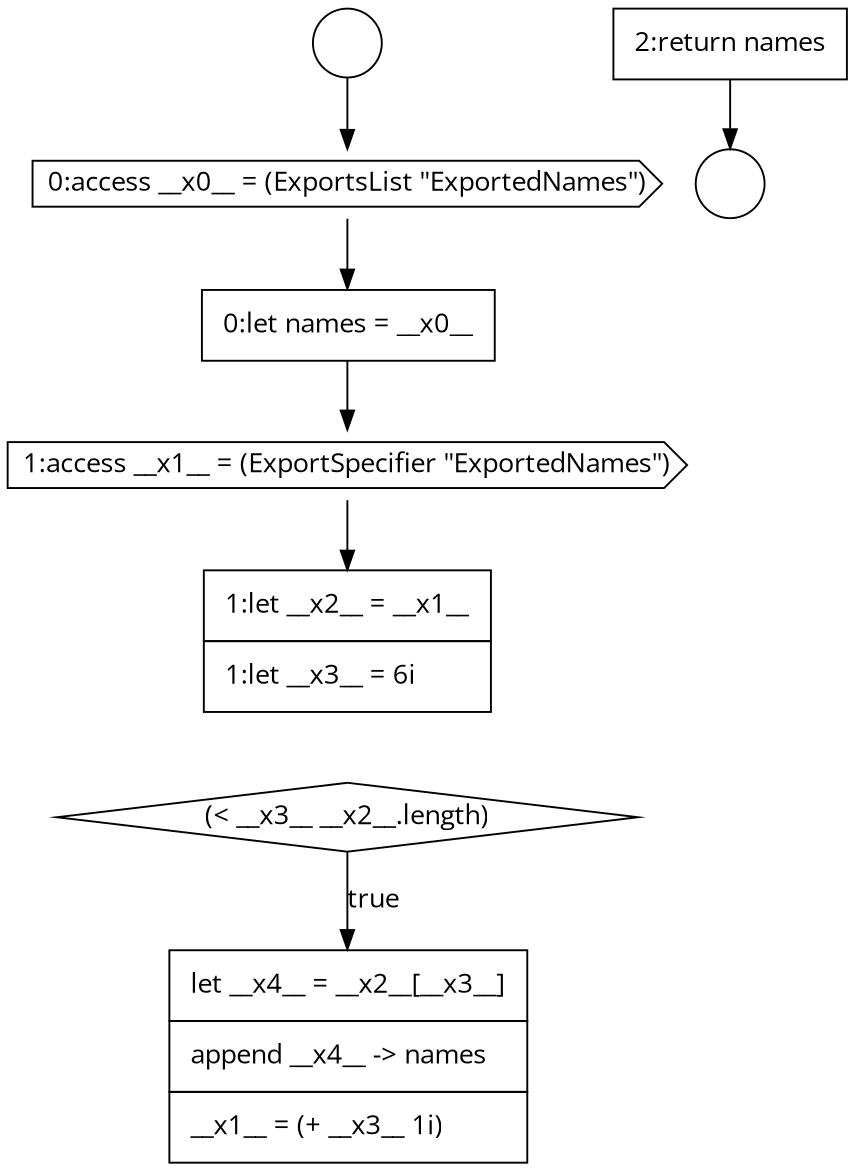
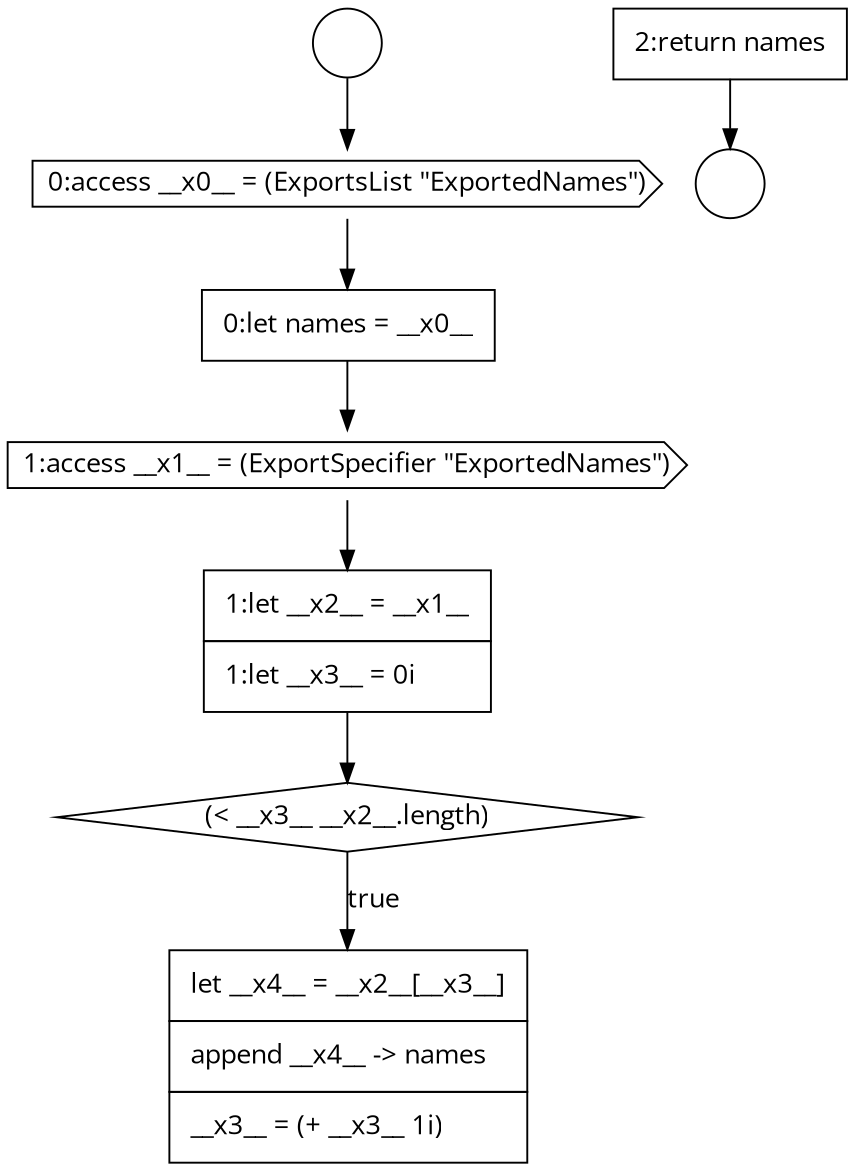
node "1:let __x2__ = __x1__": text "1:let __x3__ = 6i" -> "1:let __x3__ = 0i"
edge "1:let __x2__ = __x1__" -> "(< __x3__ __x2__.length)": added
node "let __x4__ = __x2__[__x3__]": text "__x1__ = (+ __x3__ 1i)" -> "__x3__ = (+ __x3__ 1i)"
